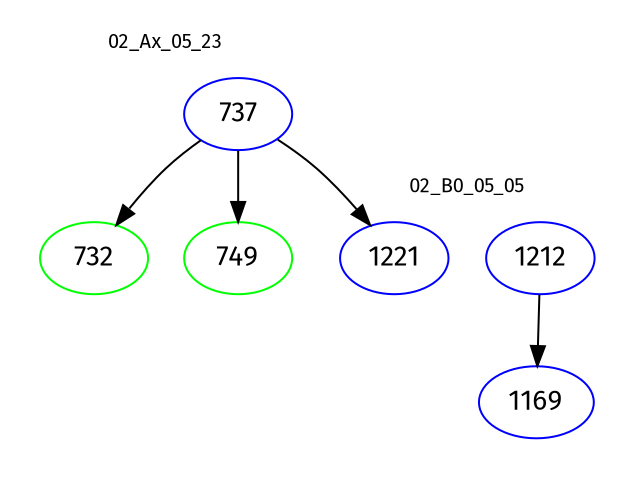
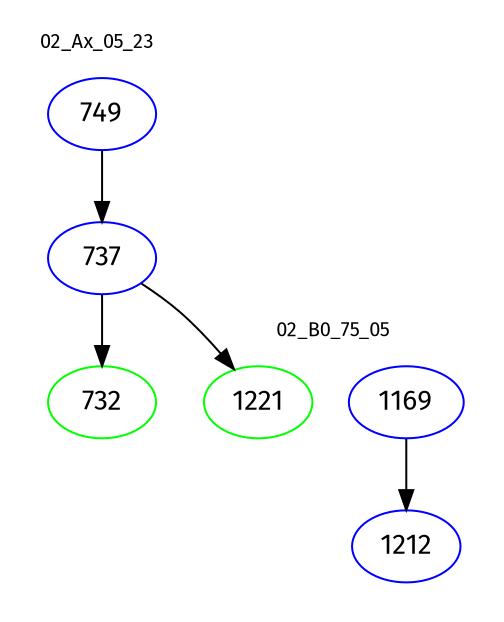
edge "737" -> "749": reversed
cluster "02_B0_05_05": label "02_B0_05_05" -> "02_B0_75_05"
node "749": color green -> blue
node "1221": color blue -> green
edge "1212" -> "1169": reversed
